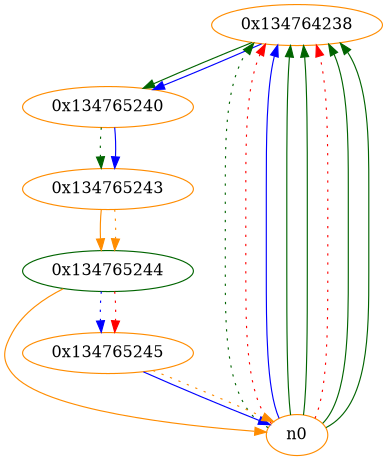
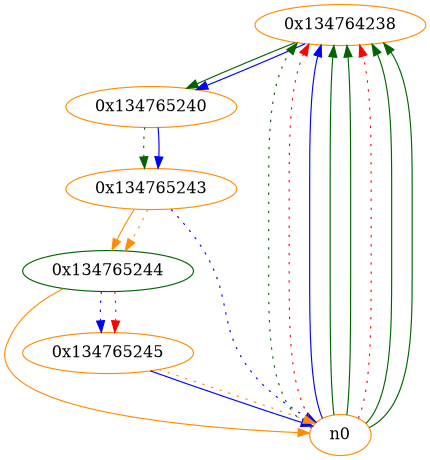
edge "0x134765243" -> "n0": added
